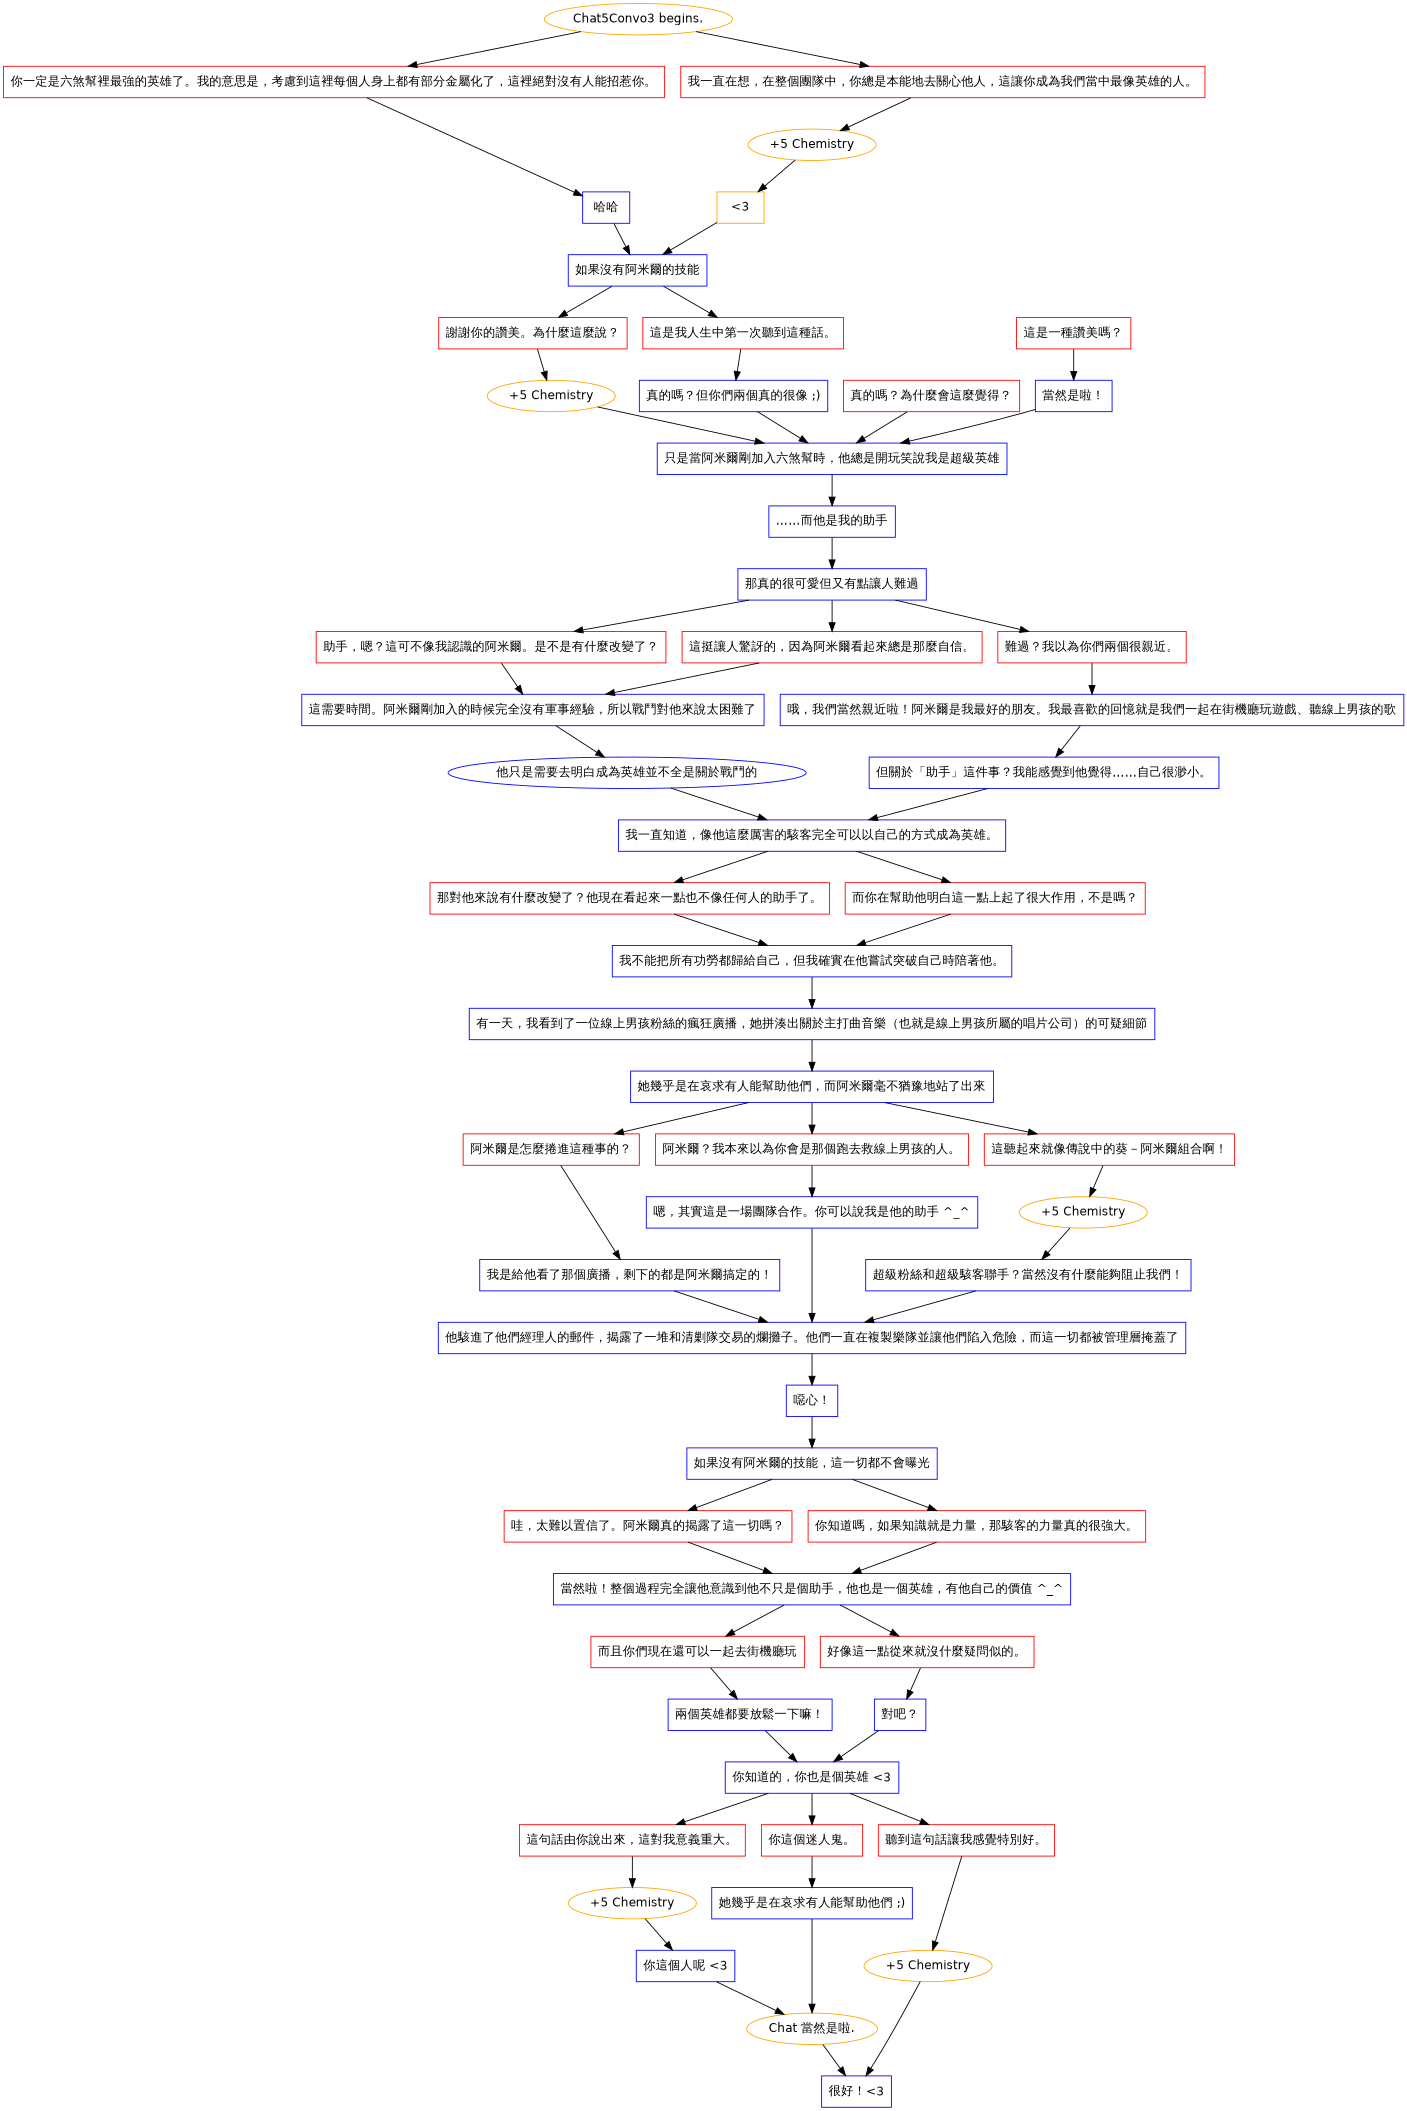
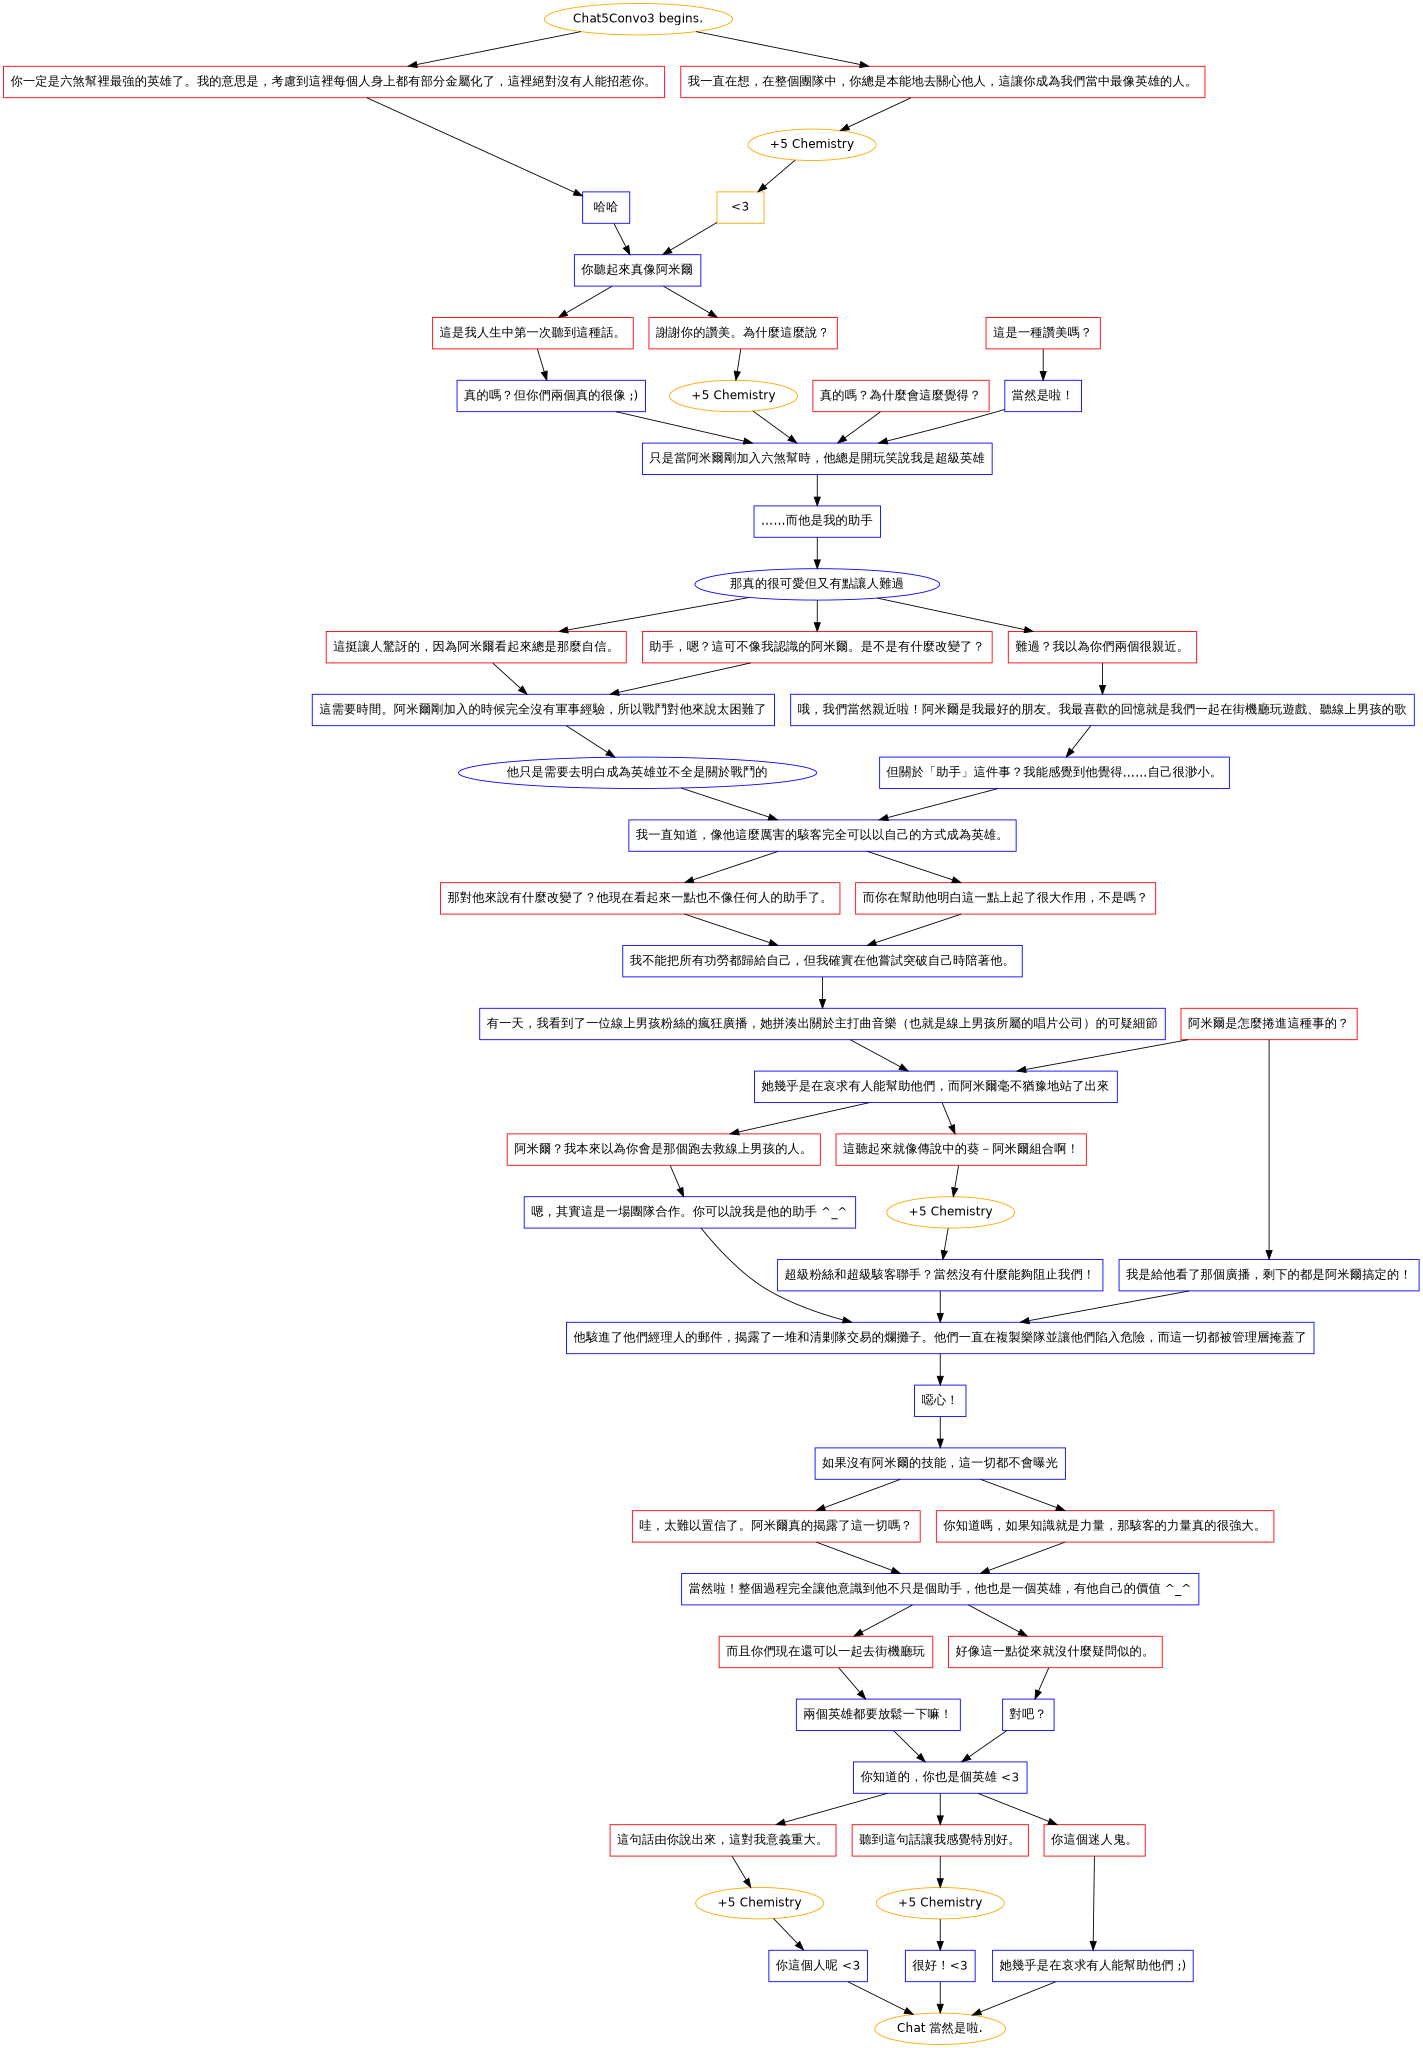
node "如果沒有阿米爾的技能": label "如果沒有阿米爾的技能" -> "你聽起來真像阿米爾"
node "那真的很可愛但又有點讓人難過": shape box -> ellipse
edge "她幾乎是在哀求有人能幫助他們，而阿米爾毫不猶豫地站了出來" -> "阿米爾是怎麼捲進這種事的？": reversed
edge "Chat 當然是啦." -> "很好！<3": reversed
